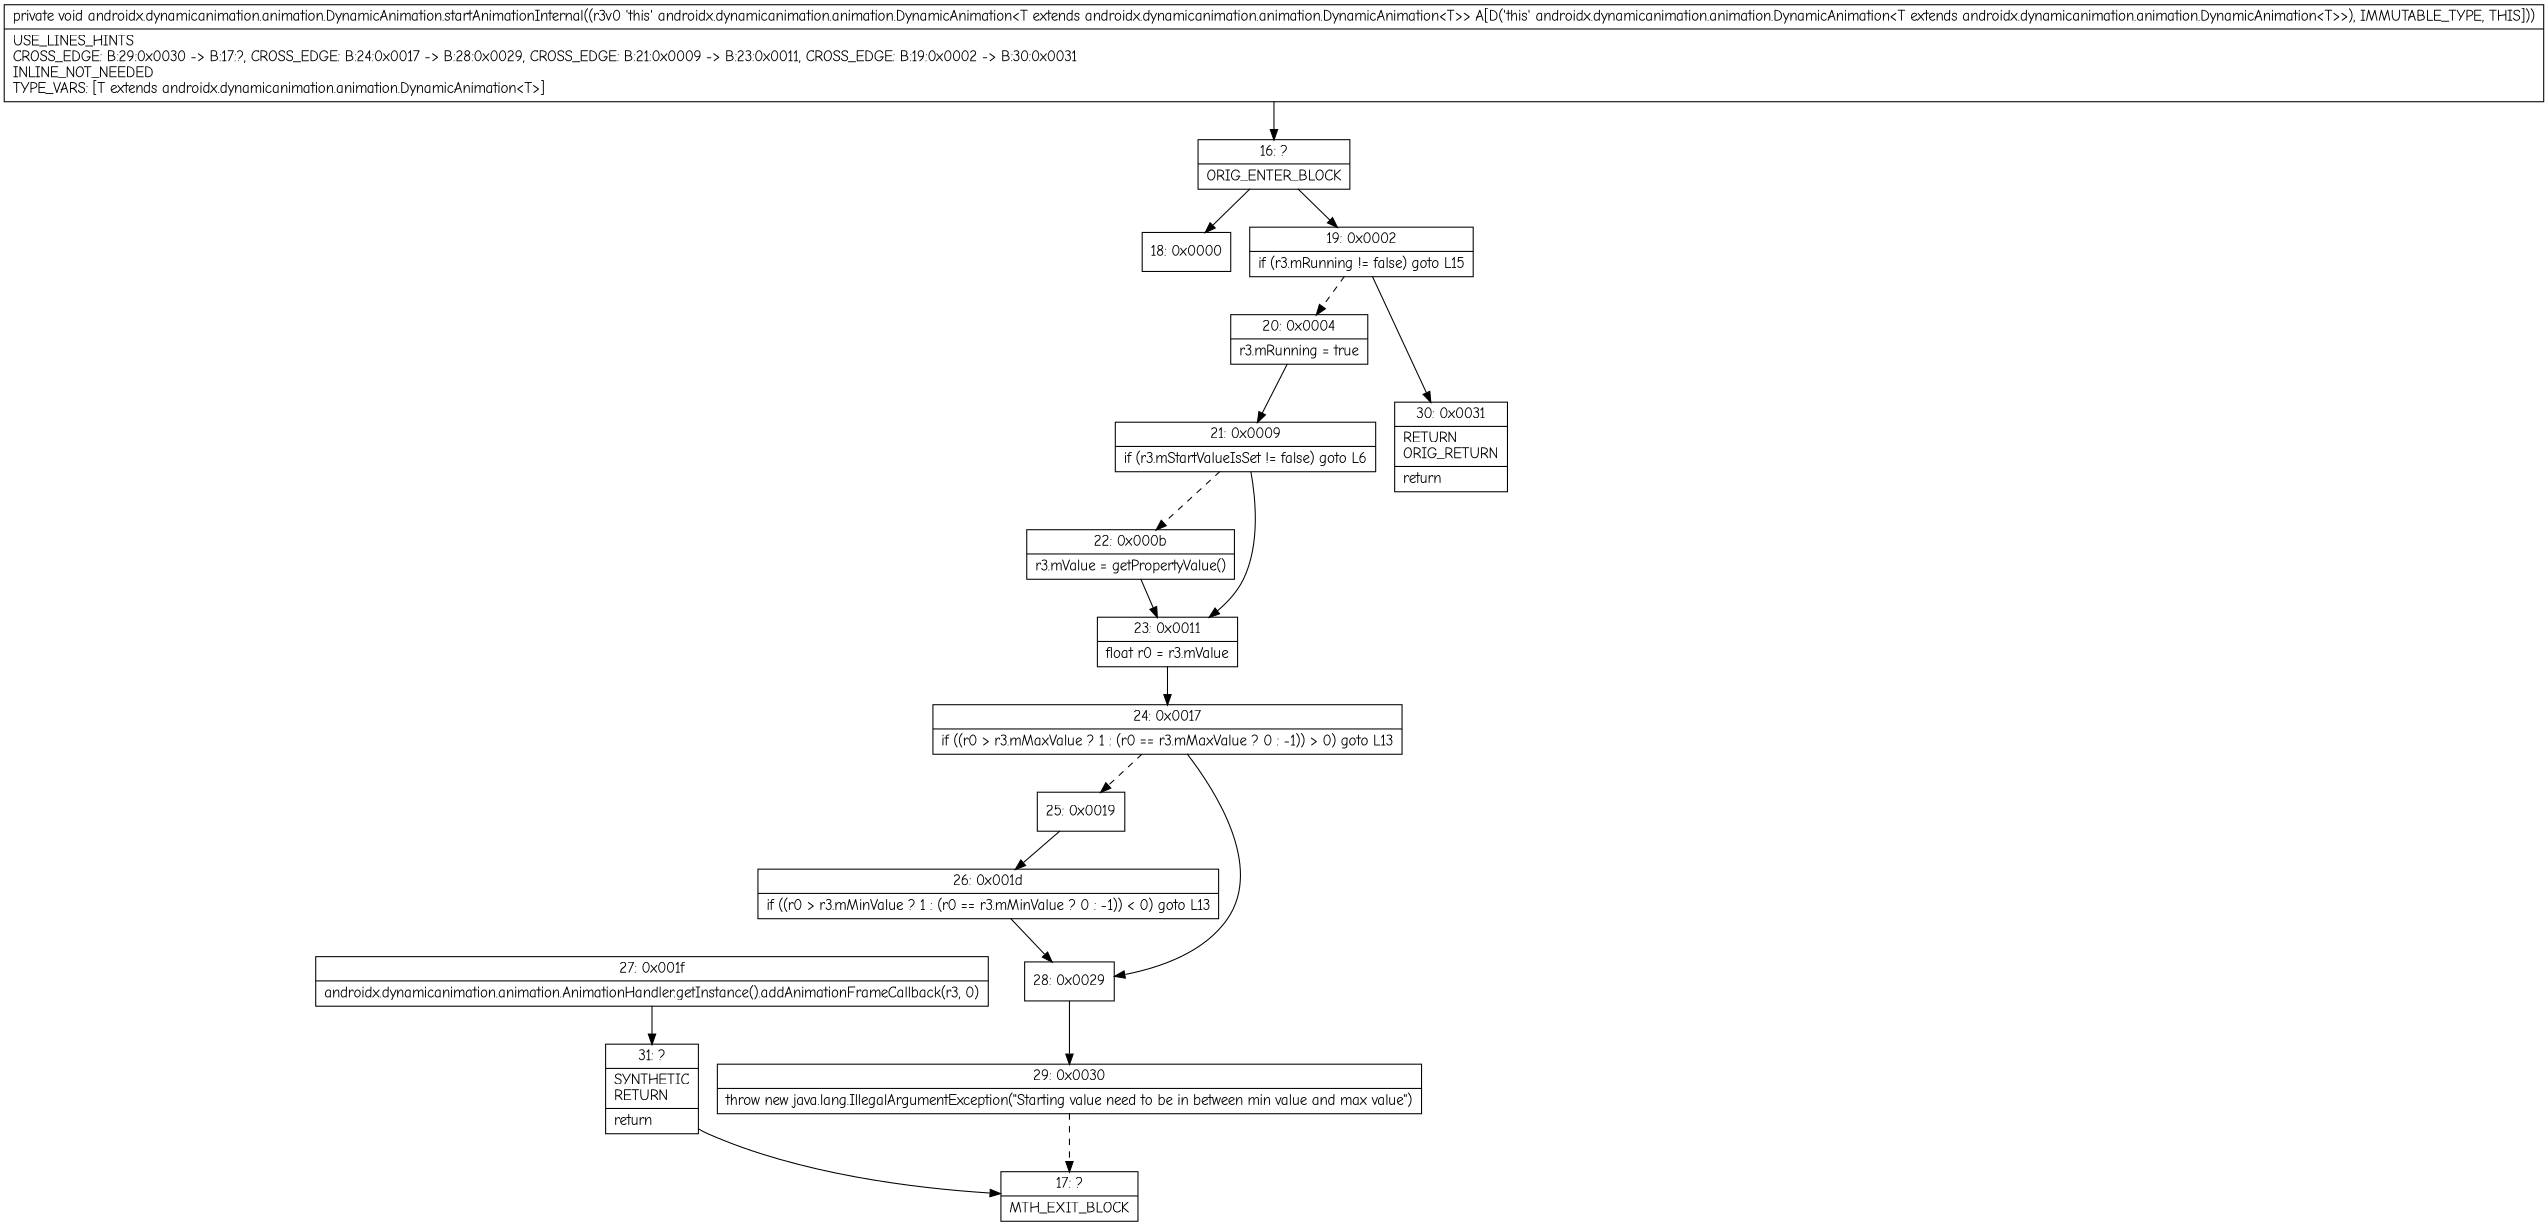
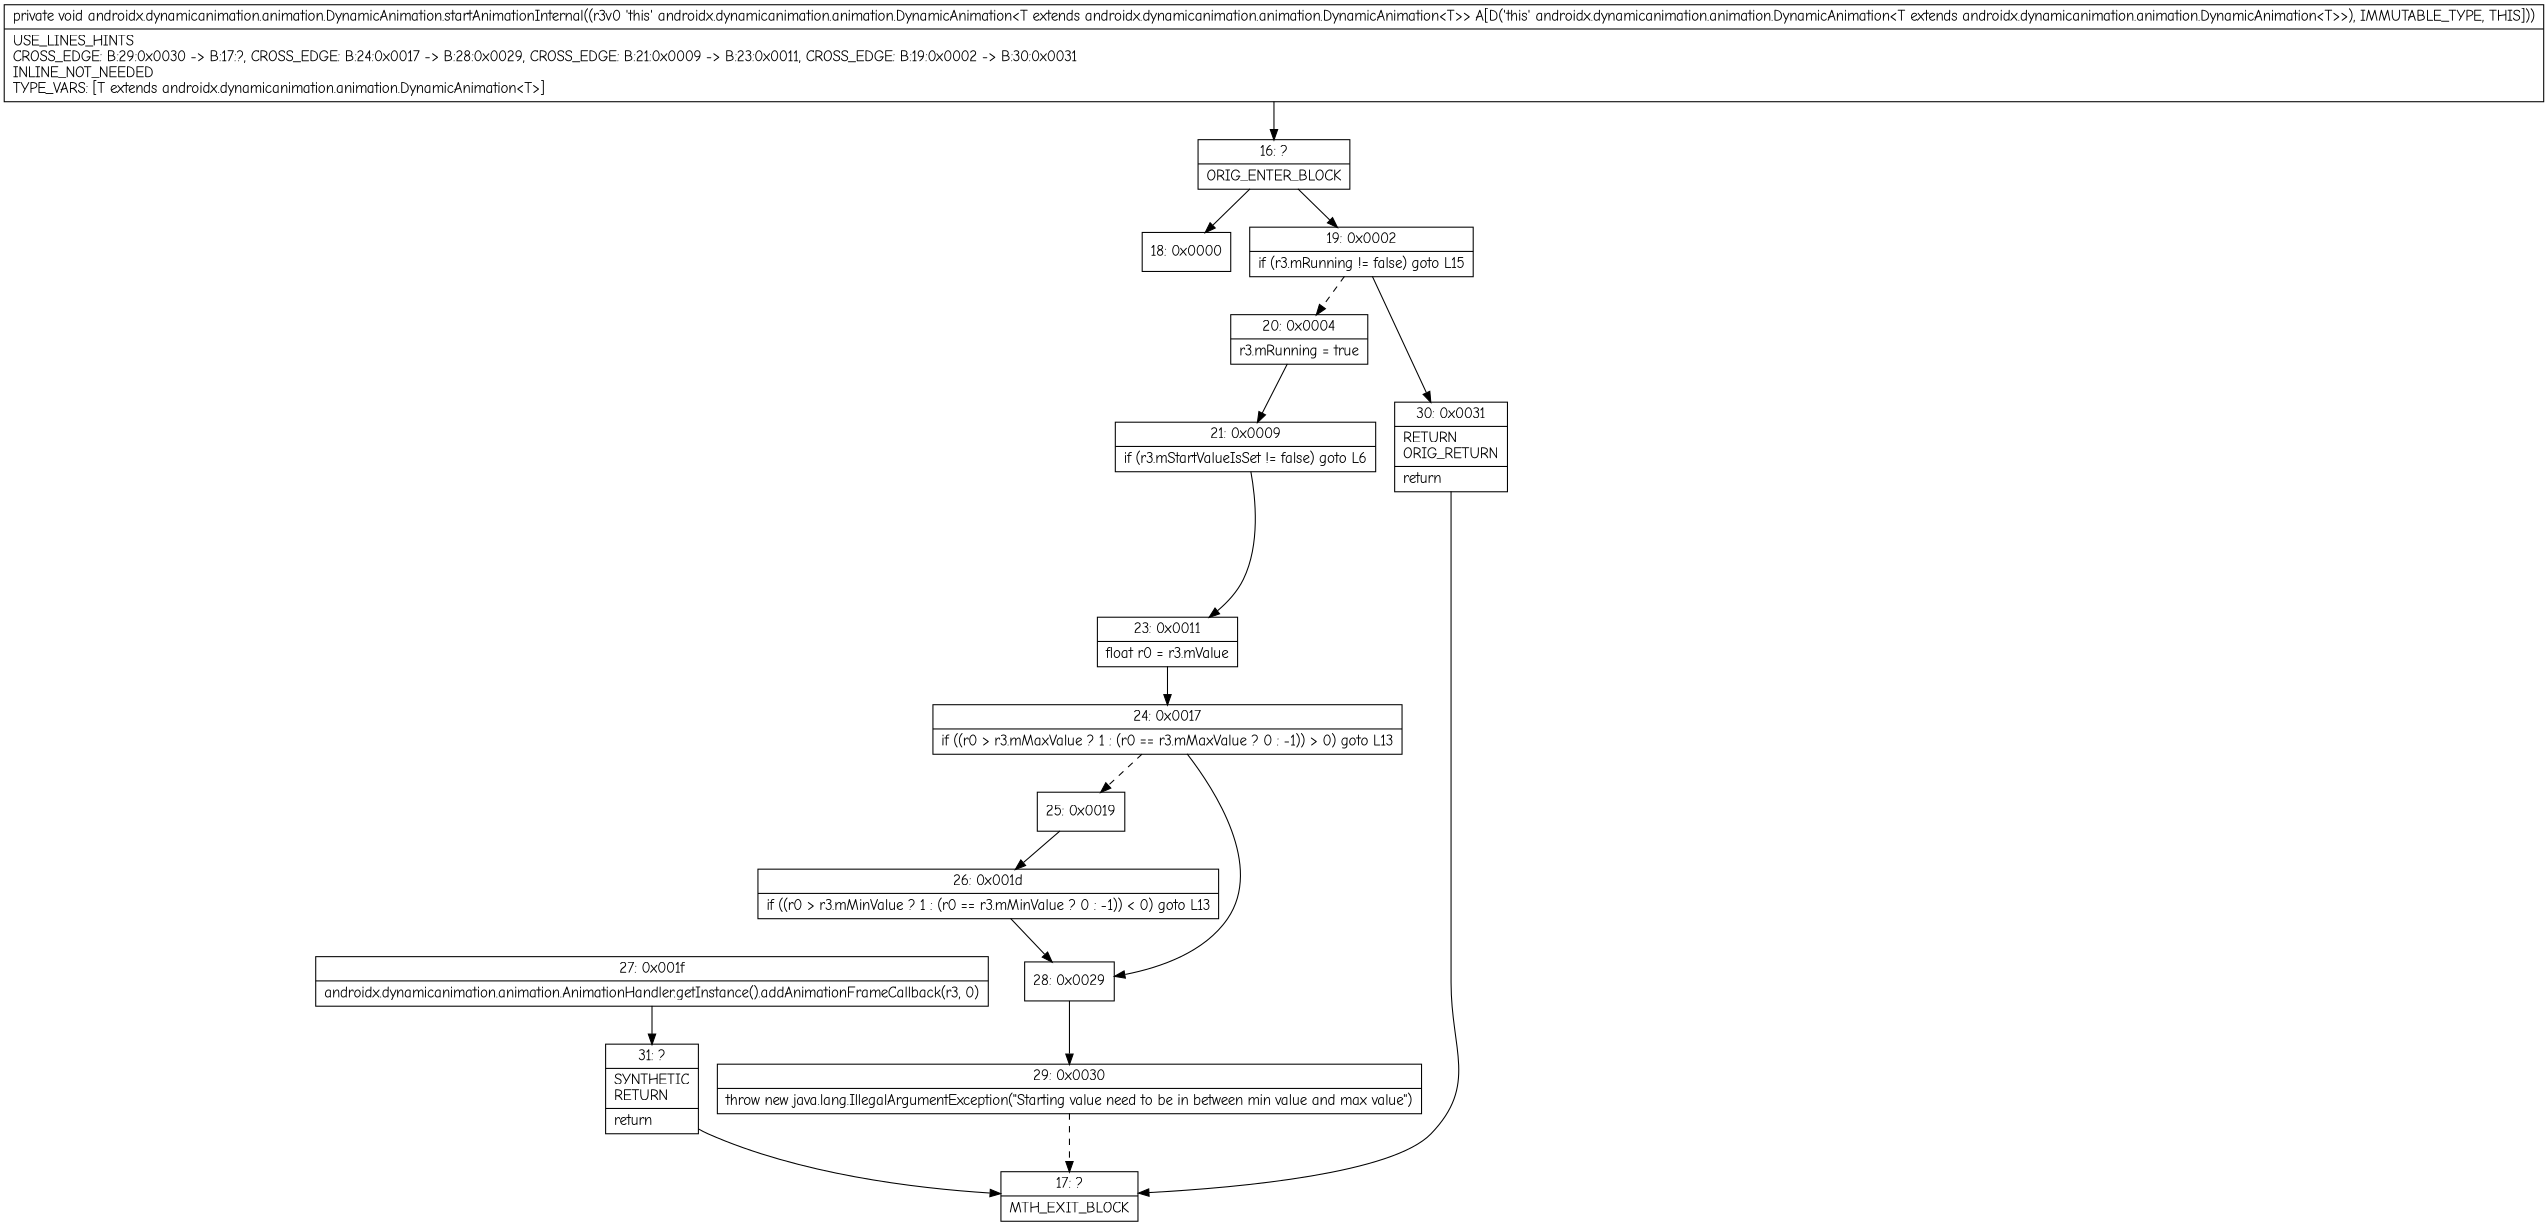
node "22: 0x000b": removed
edge "30: 0x0031" -> "17: ?": added
